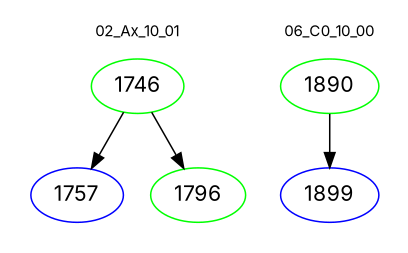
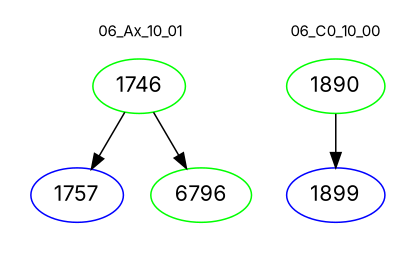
cluster "02_Ax_10_01": label "02_Ax_10_01" -> "06_Ax_10_01"
node "1796": label "1796" -> "6796"
